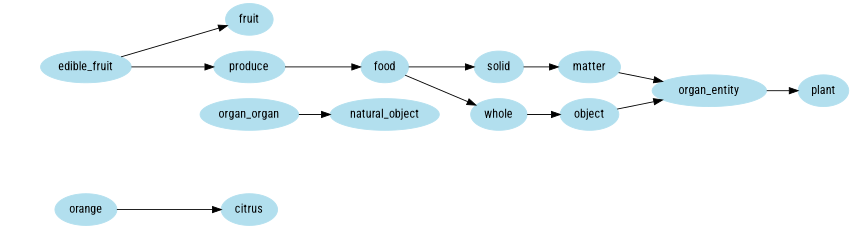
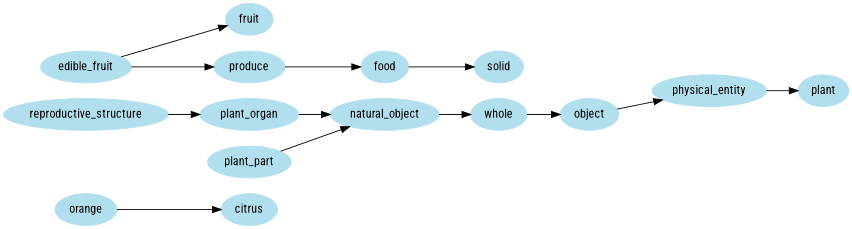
node "matter": removed
edge "food" -> "whole": now "natural_object" -> "whole"
node "organ_entity": label "organ_entity" -> "physical_entity"
node "reproductive_structure": added
node "organ_organ": label "organ_organ" -> "plant_organ"
node "plant_part": added
